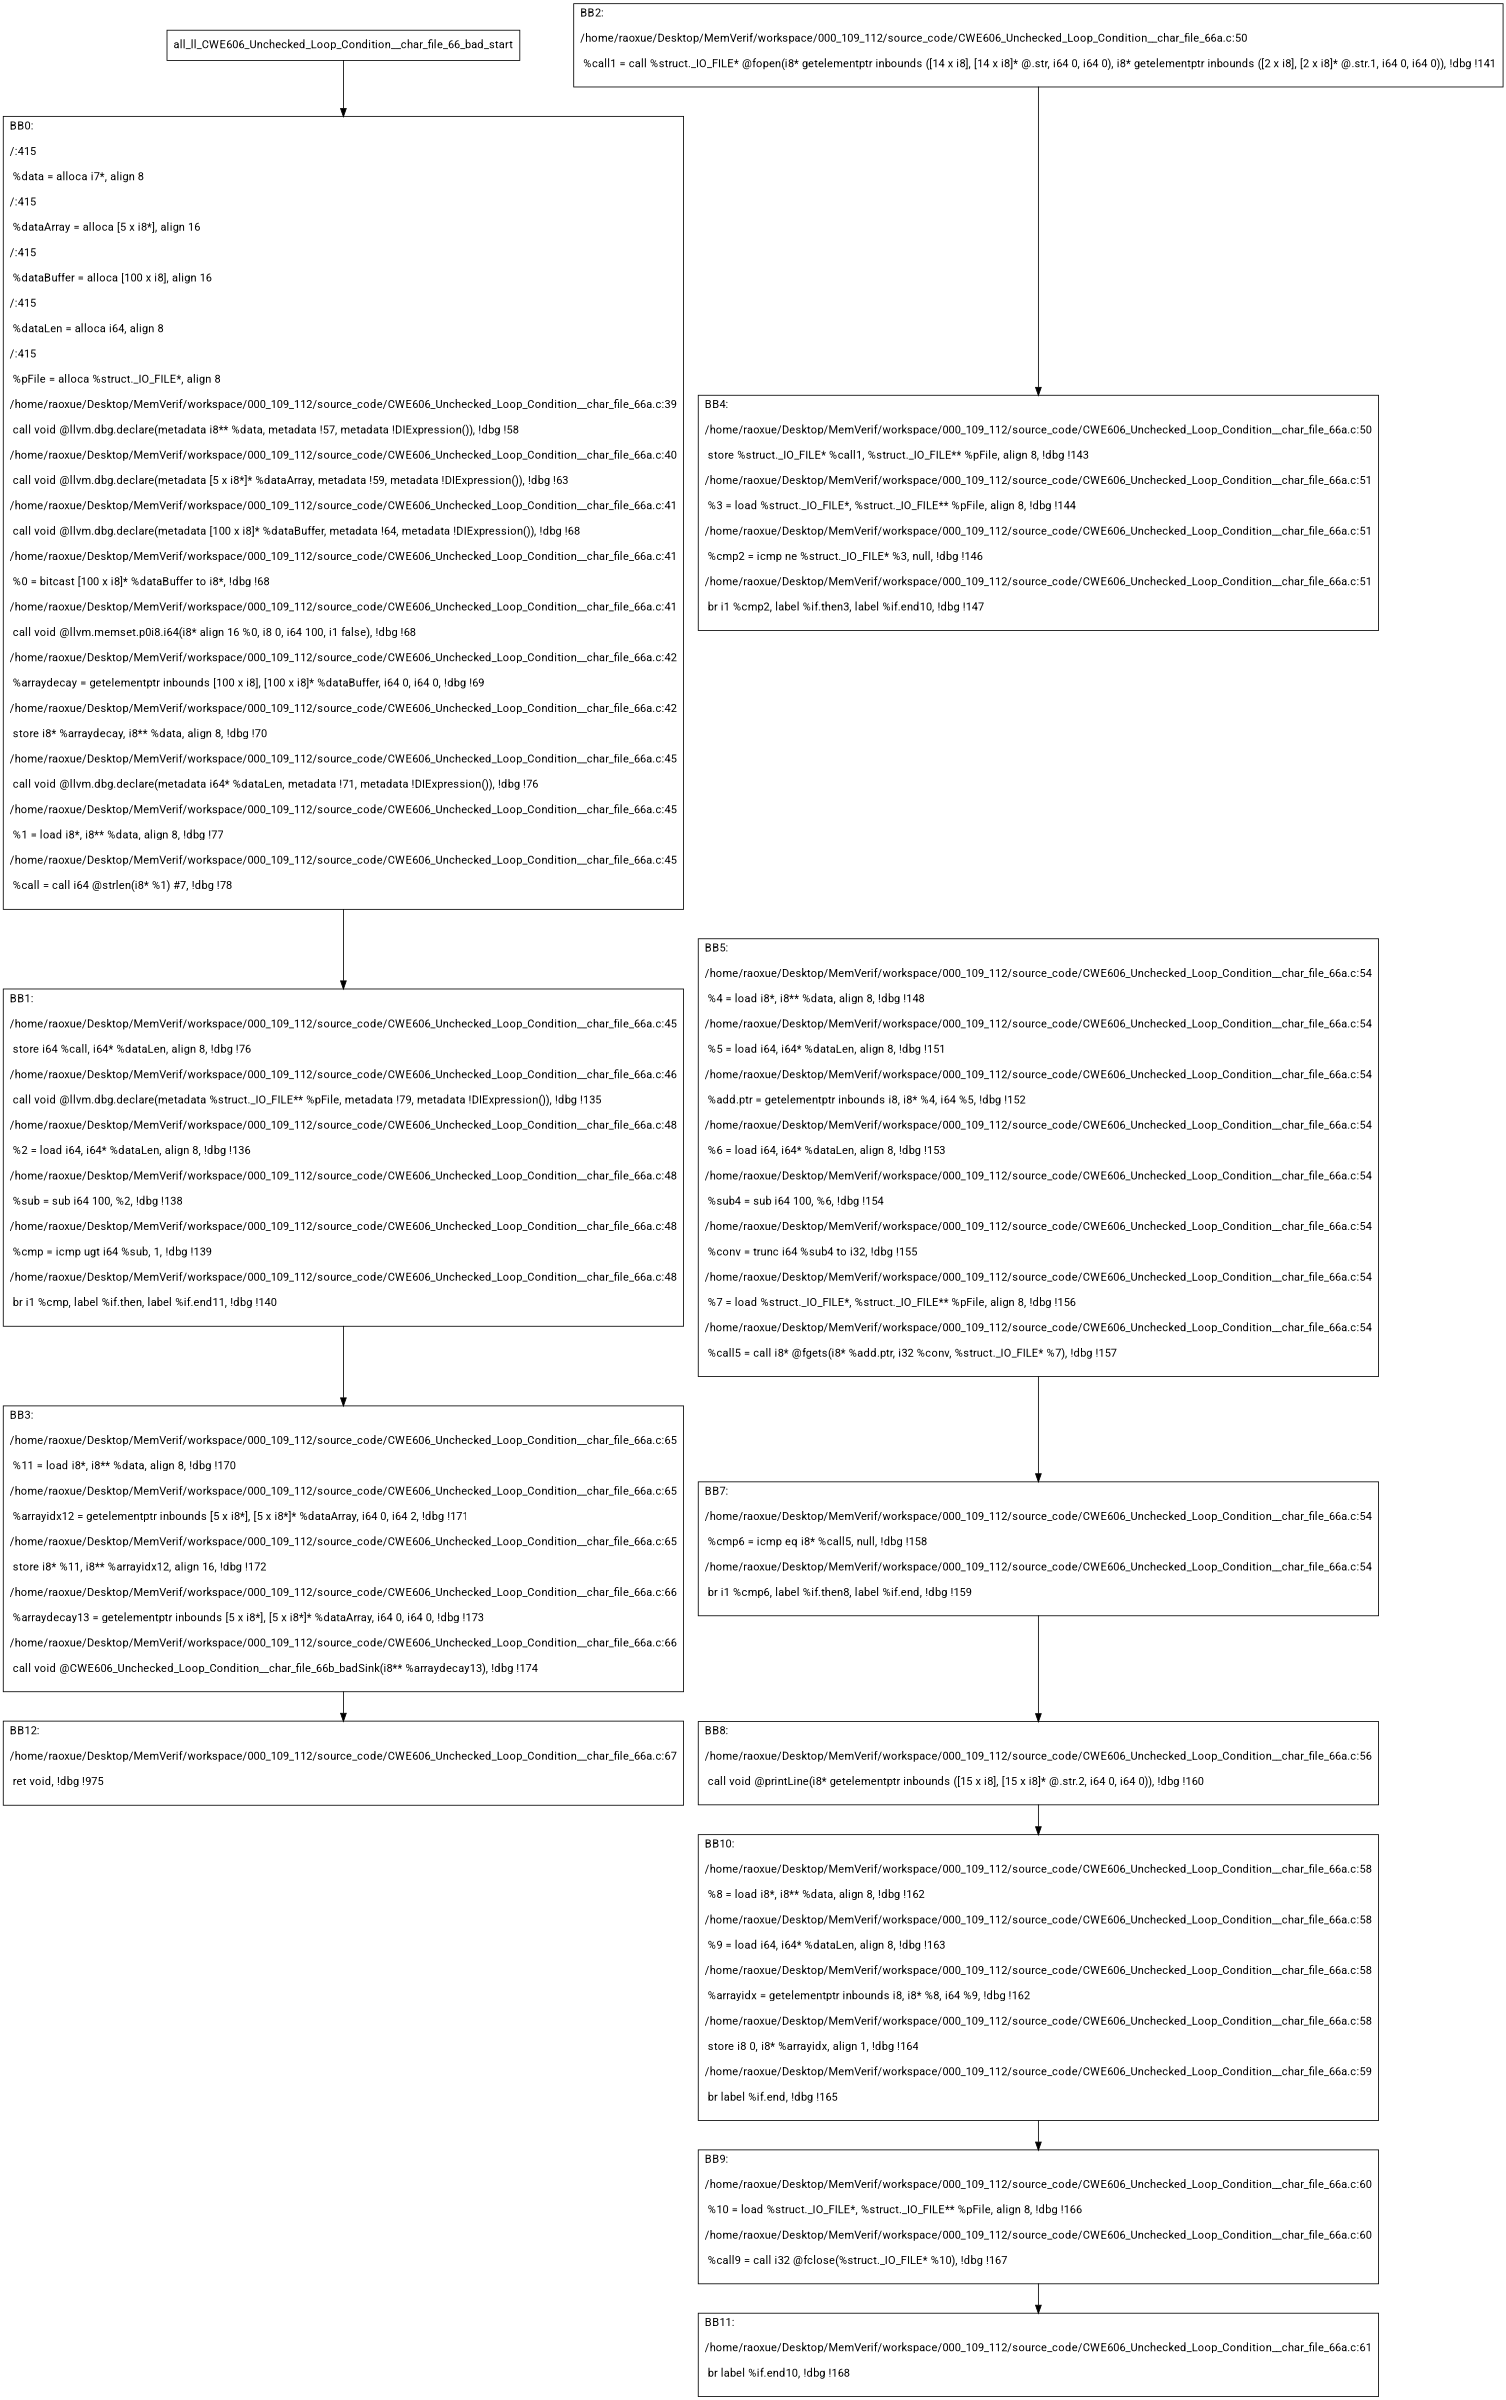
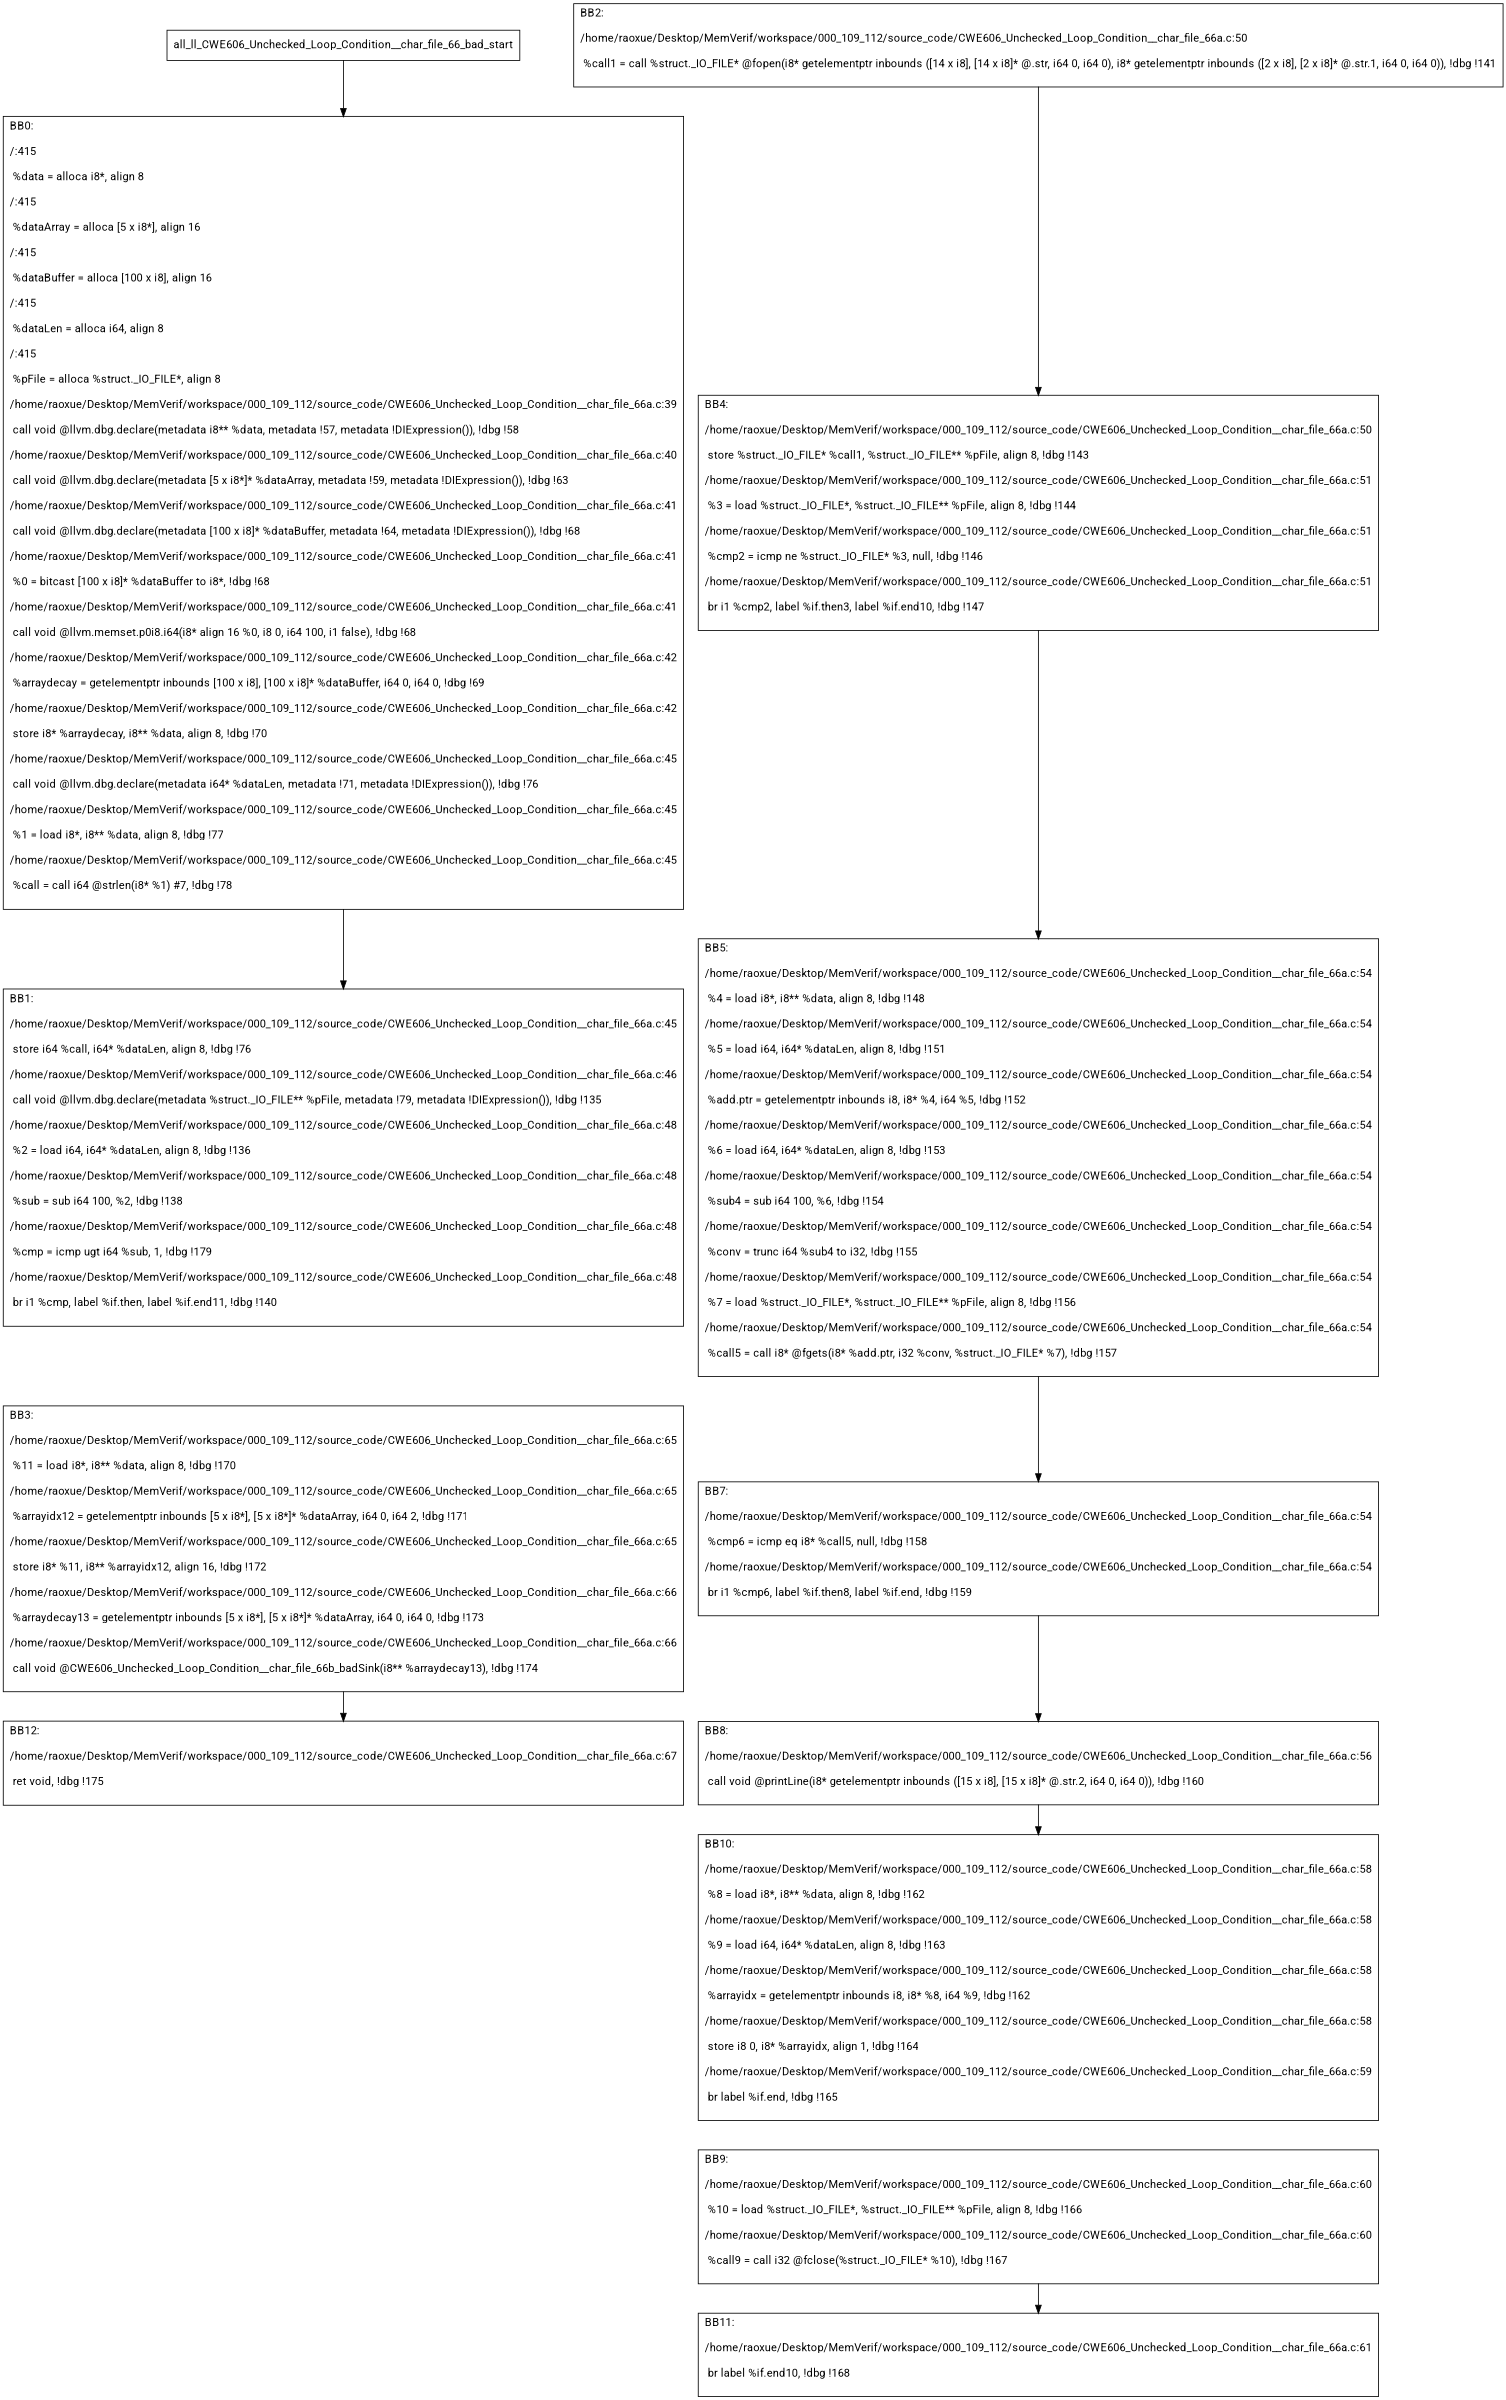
node "BB0:": text "%data = alloca i7*, align 8" -> "%data = alloca i8*, align 8"
edge "BB4:" -> "BB5:": added
node "BB1:": text "%cmp = icmp ugt i64 %sub, 1, !dbg !139" -> "%cmp = icmp ugt i64 %sub, 1, !dbg !179"
edge "BB1:" -> "BB3:": removed
node "BB12:": text "ret void, !dbg !975" -> "ret void, !dbg !175"
edge "BB10:" -> "BB9:": removed
